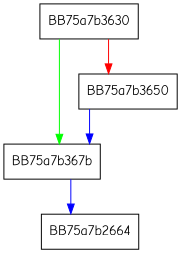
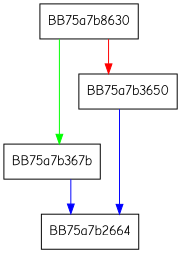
node "BB75a7b3630": label "BB75a7b3630" -> "BB75a7b8630"
edge "BB75a7b3650" -> "BB75a7b367b": now "BB75a7b3650" -> "BB75a7b2664"
